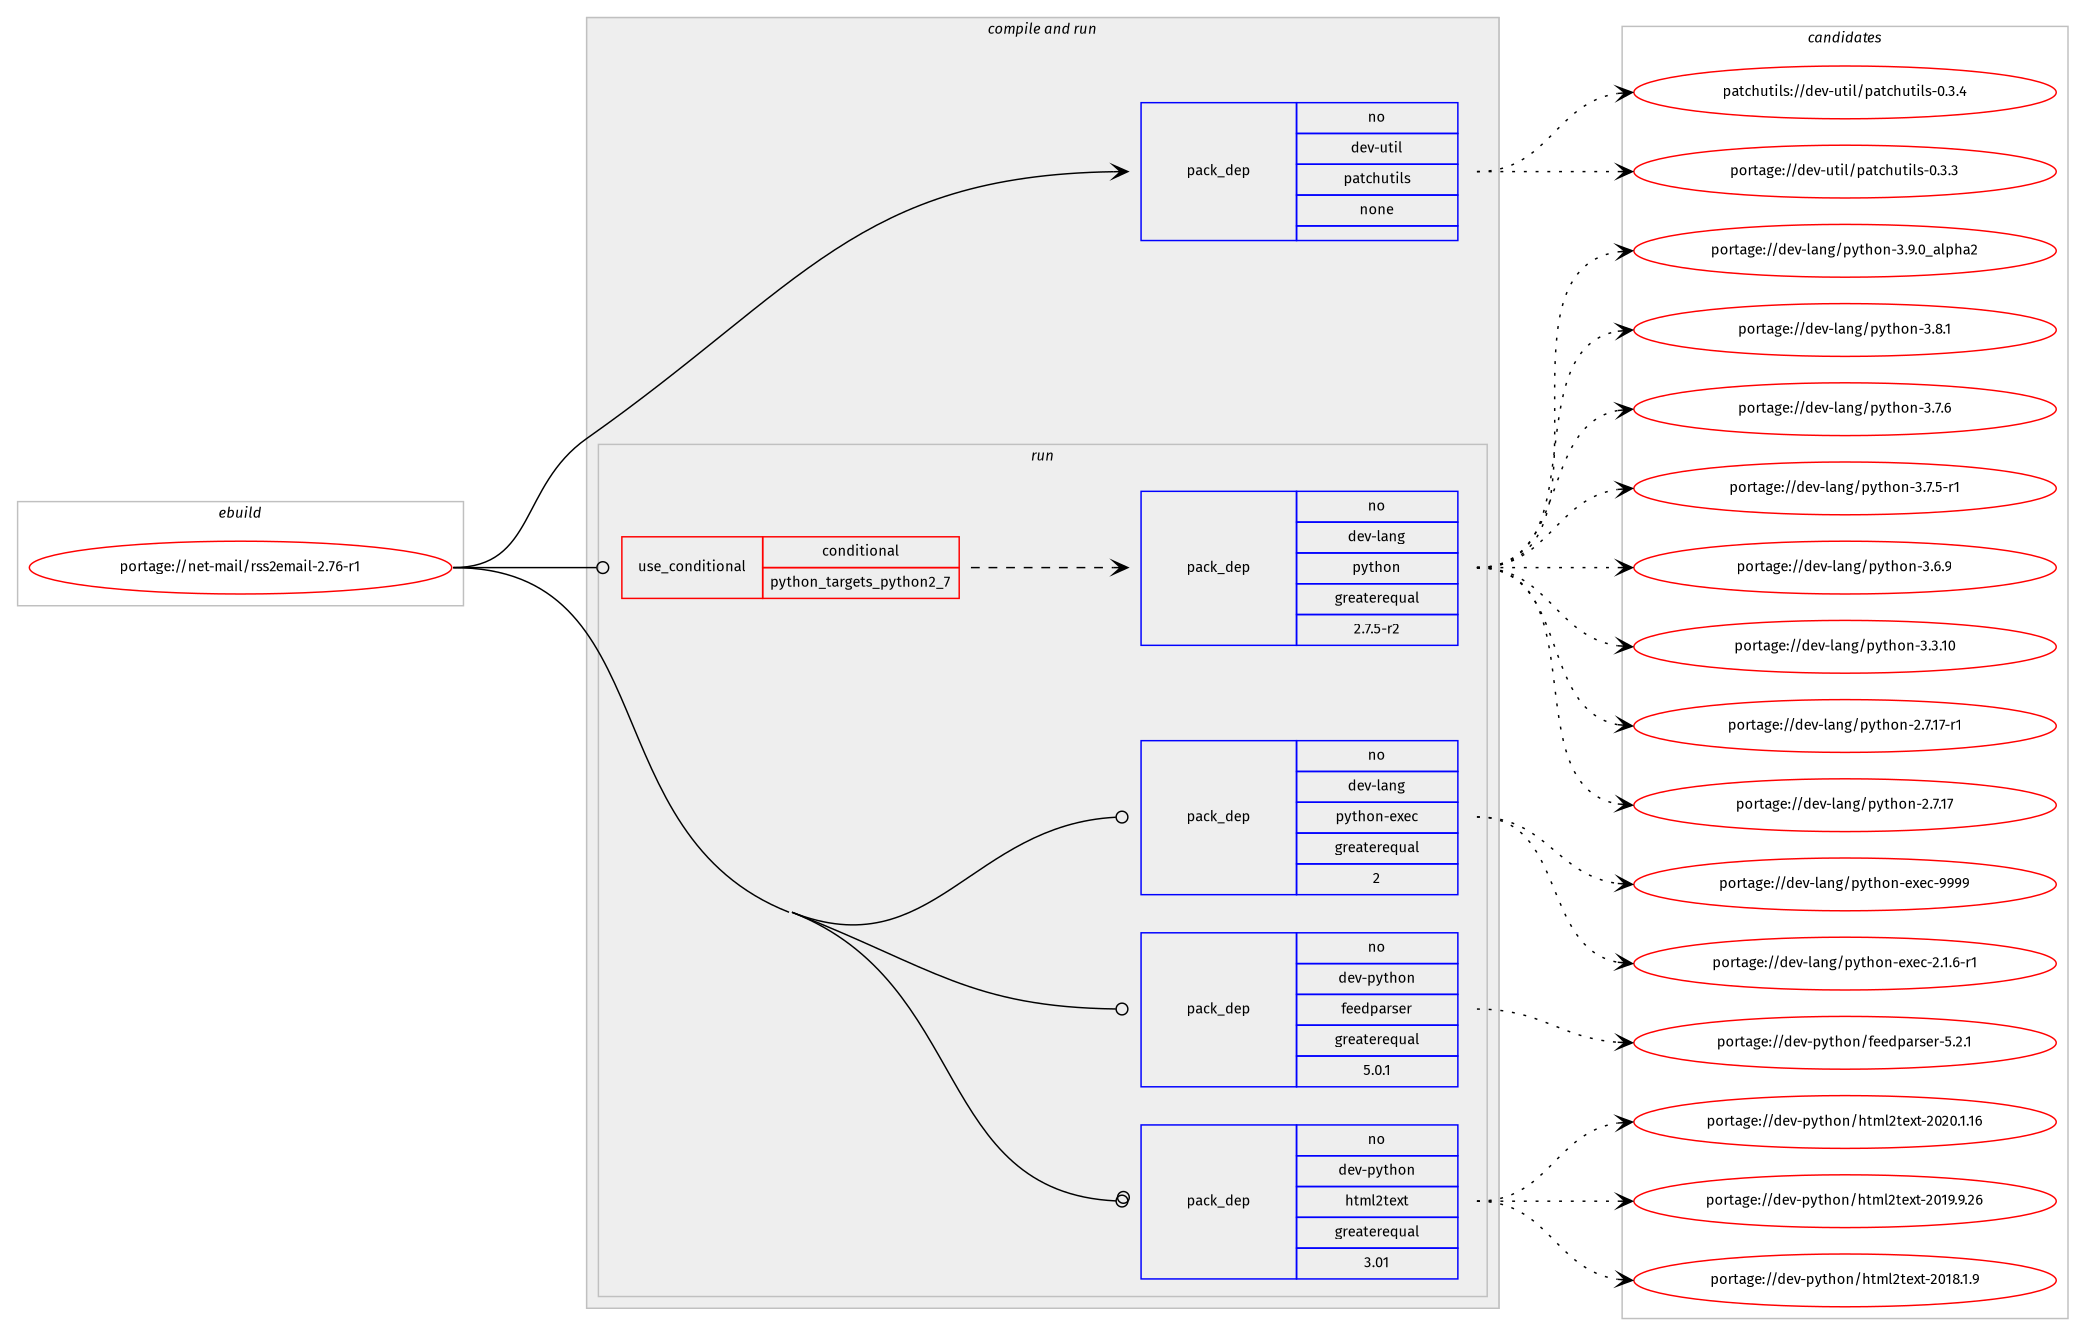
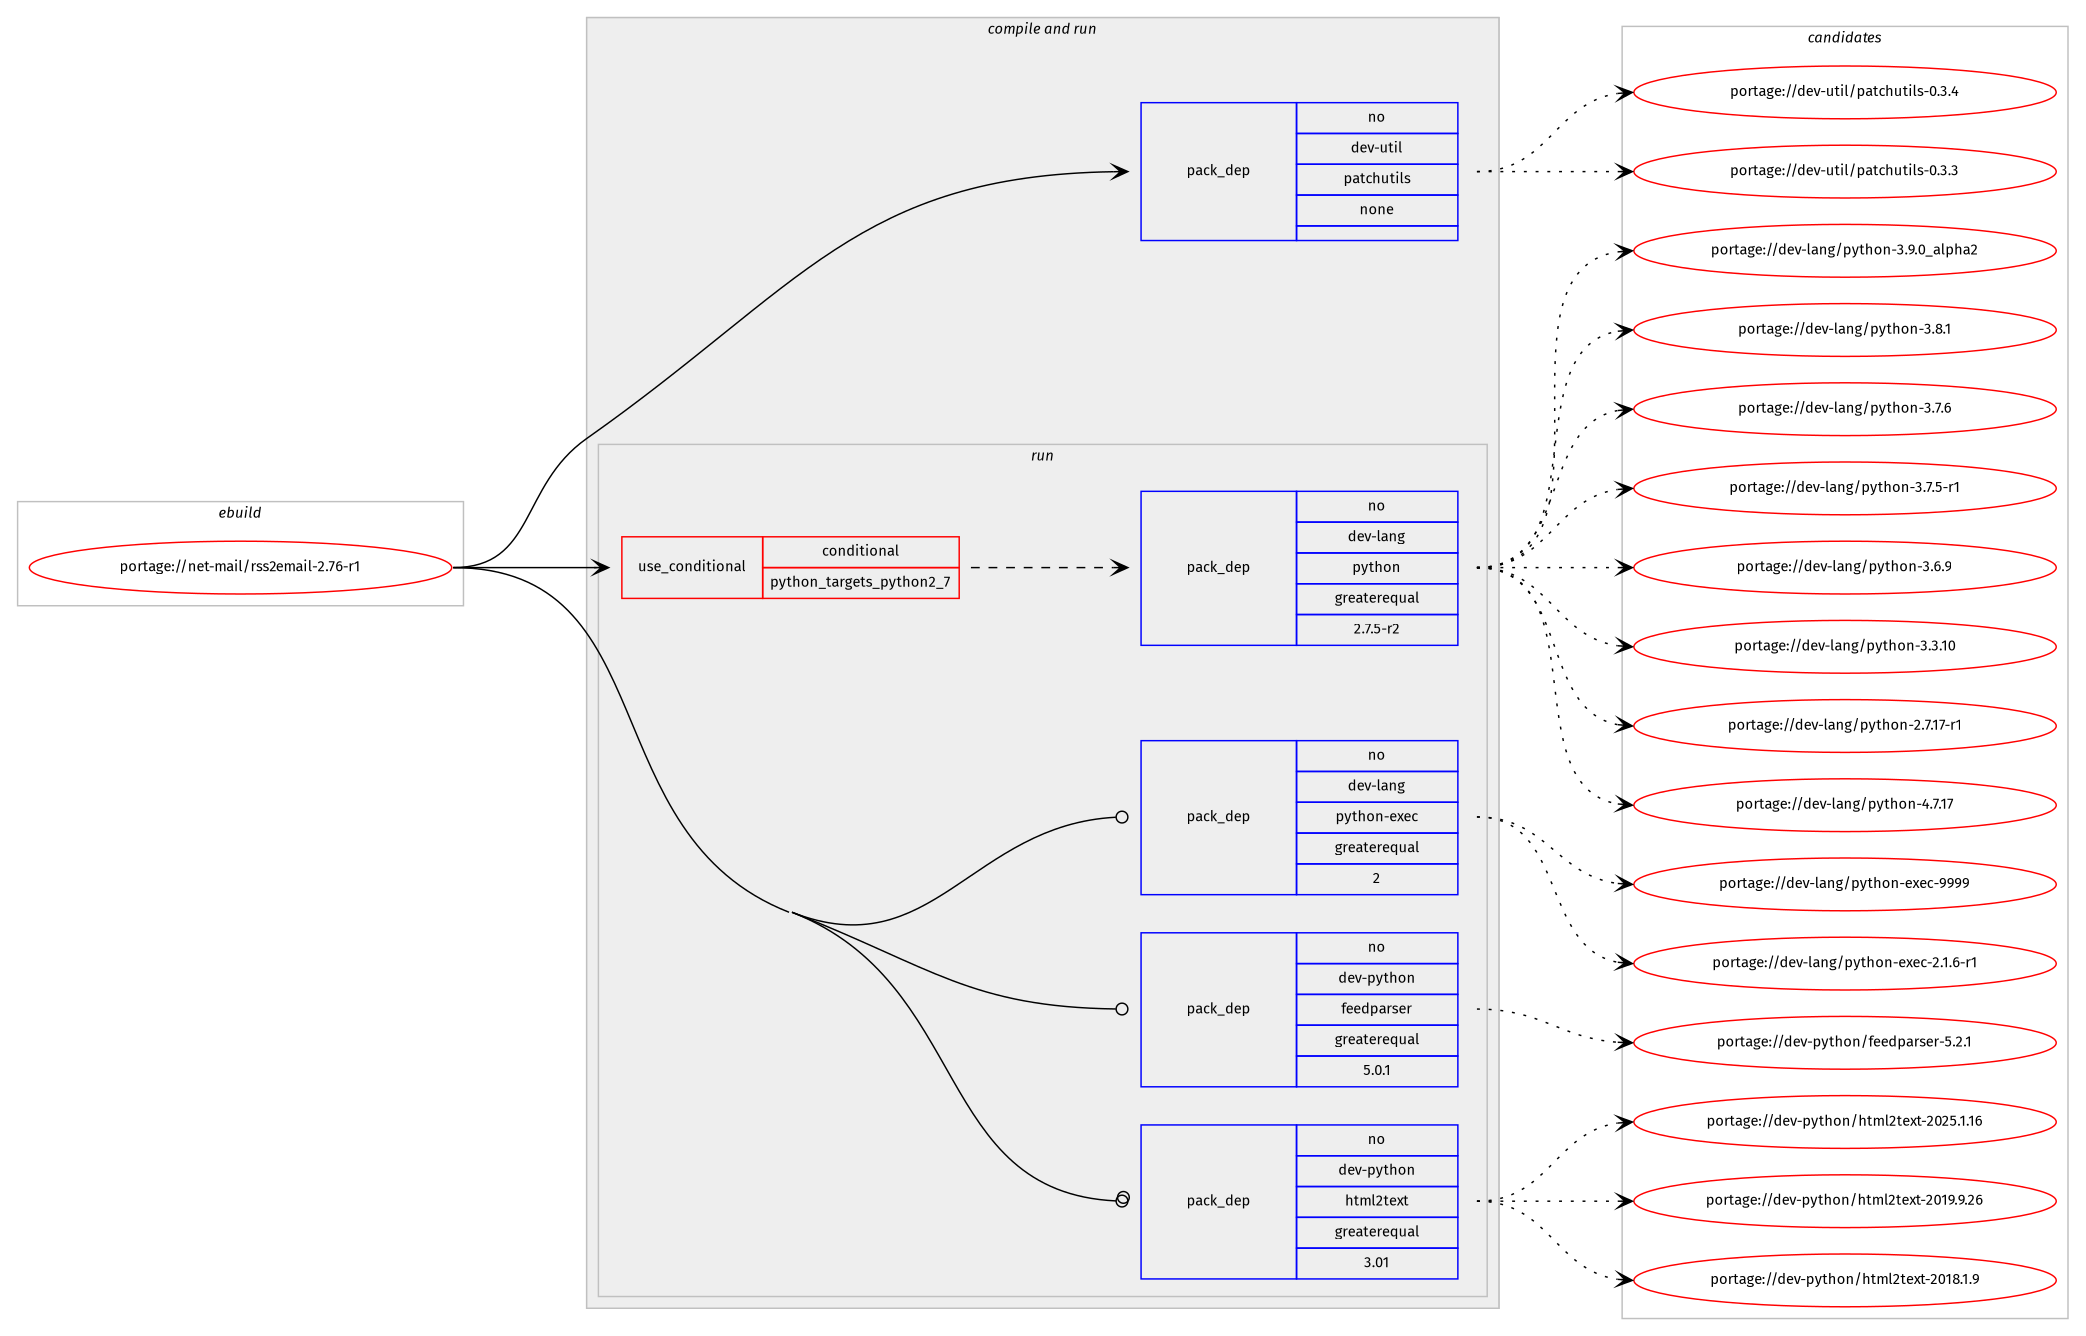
node "patchutils://dev-util/patchutils-0.3.4": label "patchutils://dev-util/patchutils-0.3.4" -> "portage://dev-util/patchutils-0.3.4"
edge "portage://net-mail/rss2email-2.76-r1" -> "use_conditional": arrowhead odot -> vee
node "portage://dev-lang/python-2.7.17": label "portage://dev-lang/python-2.7.17" -> "portage://dev-lang/python-4.7.17"
node "portage://dev-python/html2text-2020.1.16": label "portage://dev-python/html2text-2020.1.16" -> "portage://dev-python/html2text-2025.1.16"
